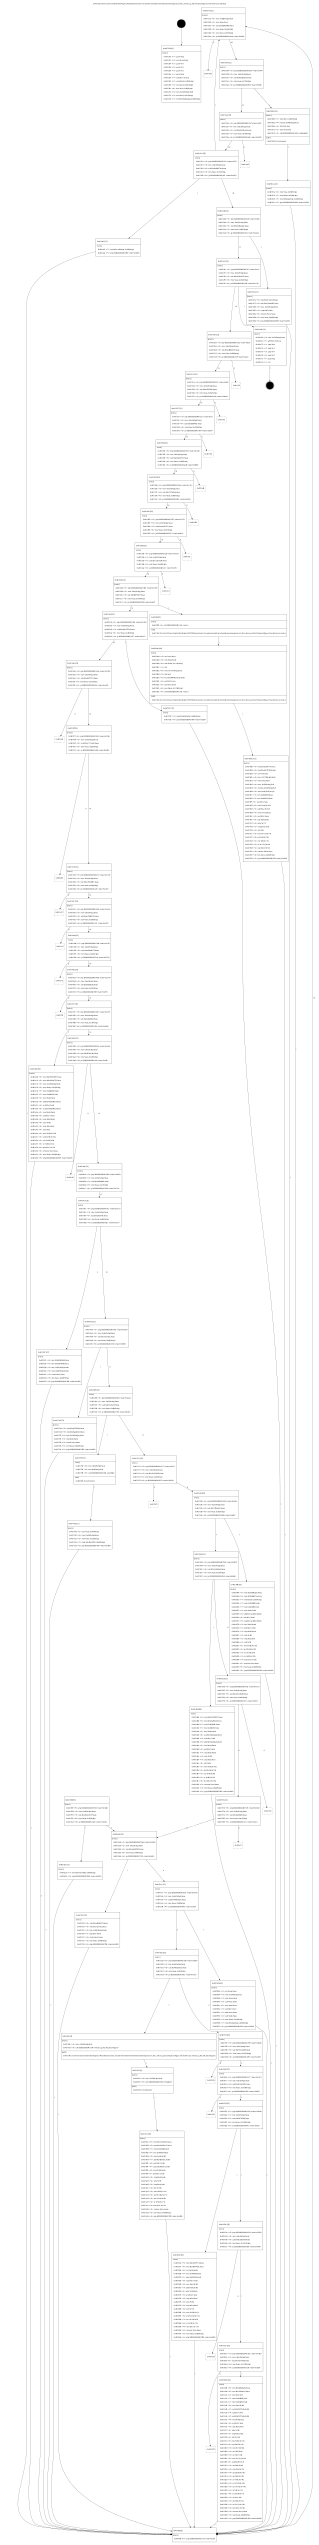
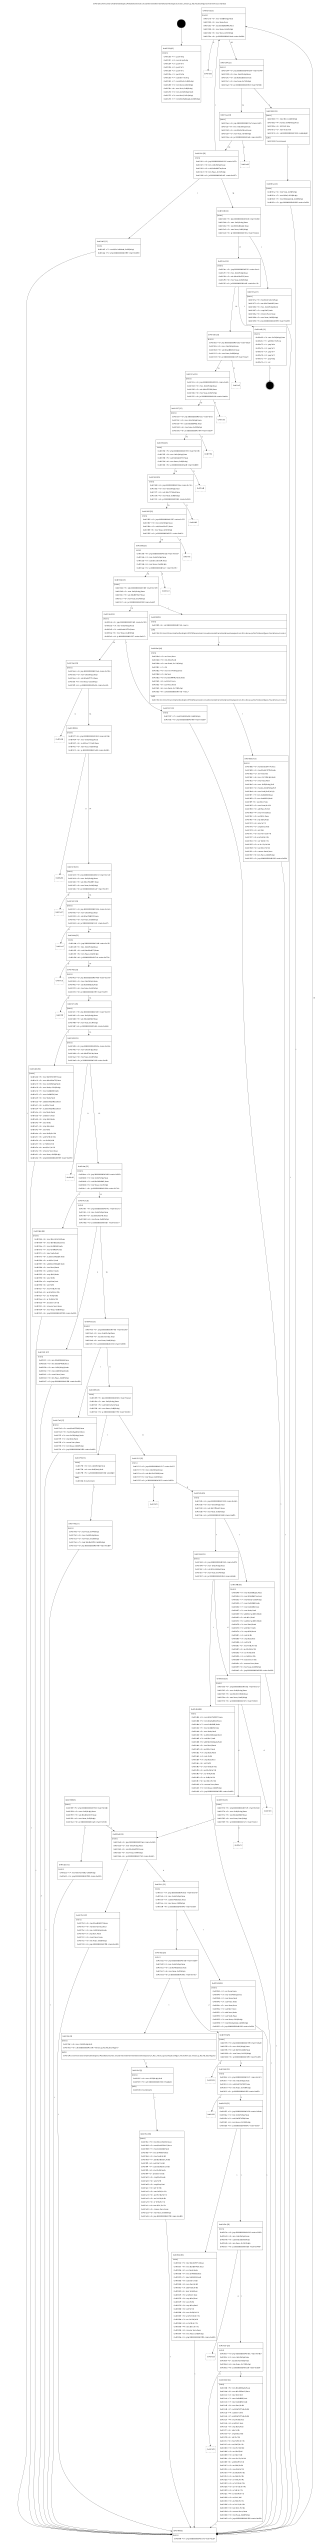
node "0x401964 [88]": added
